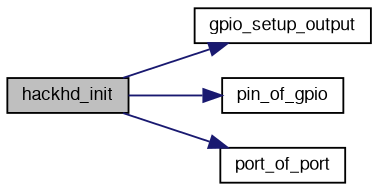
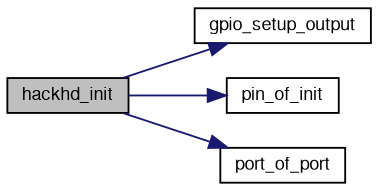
node "pin_of_gpio": label "pin_of_gpio" -> "pin_of_init"
